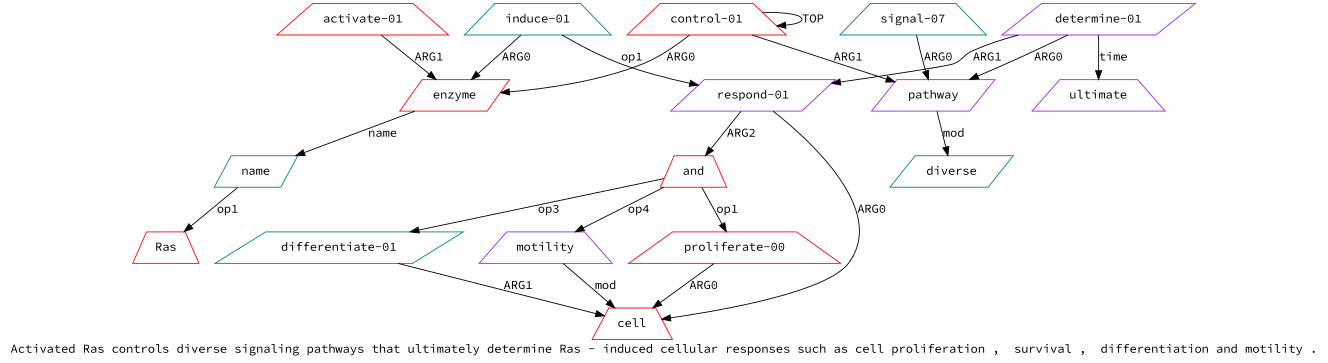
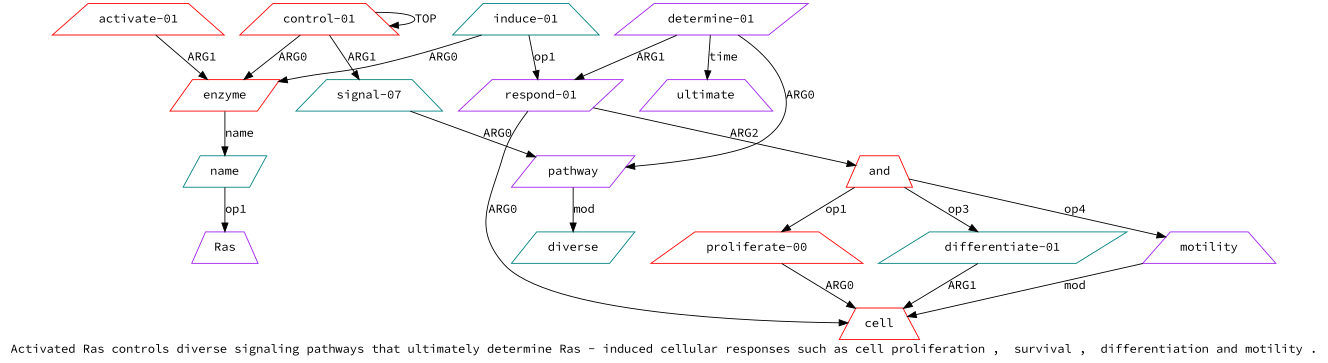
edge "control-01" -> "pathway": now "control-01" -> "signal-07"
node "Ras": color red -> purple
